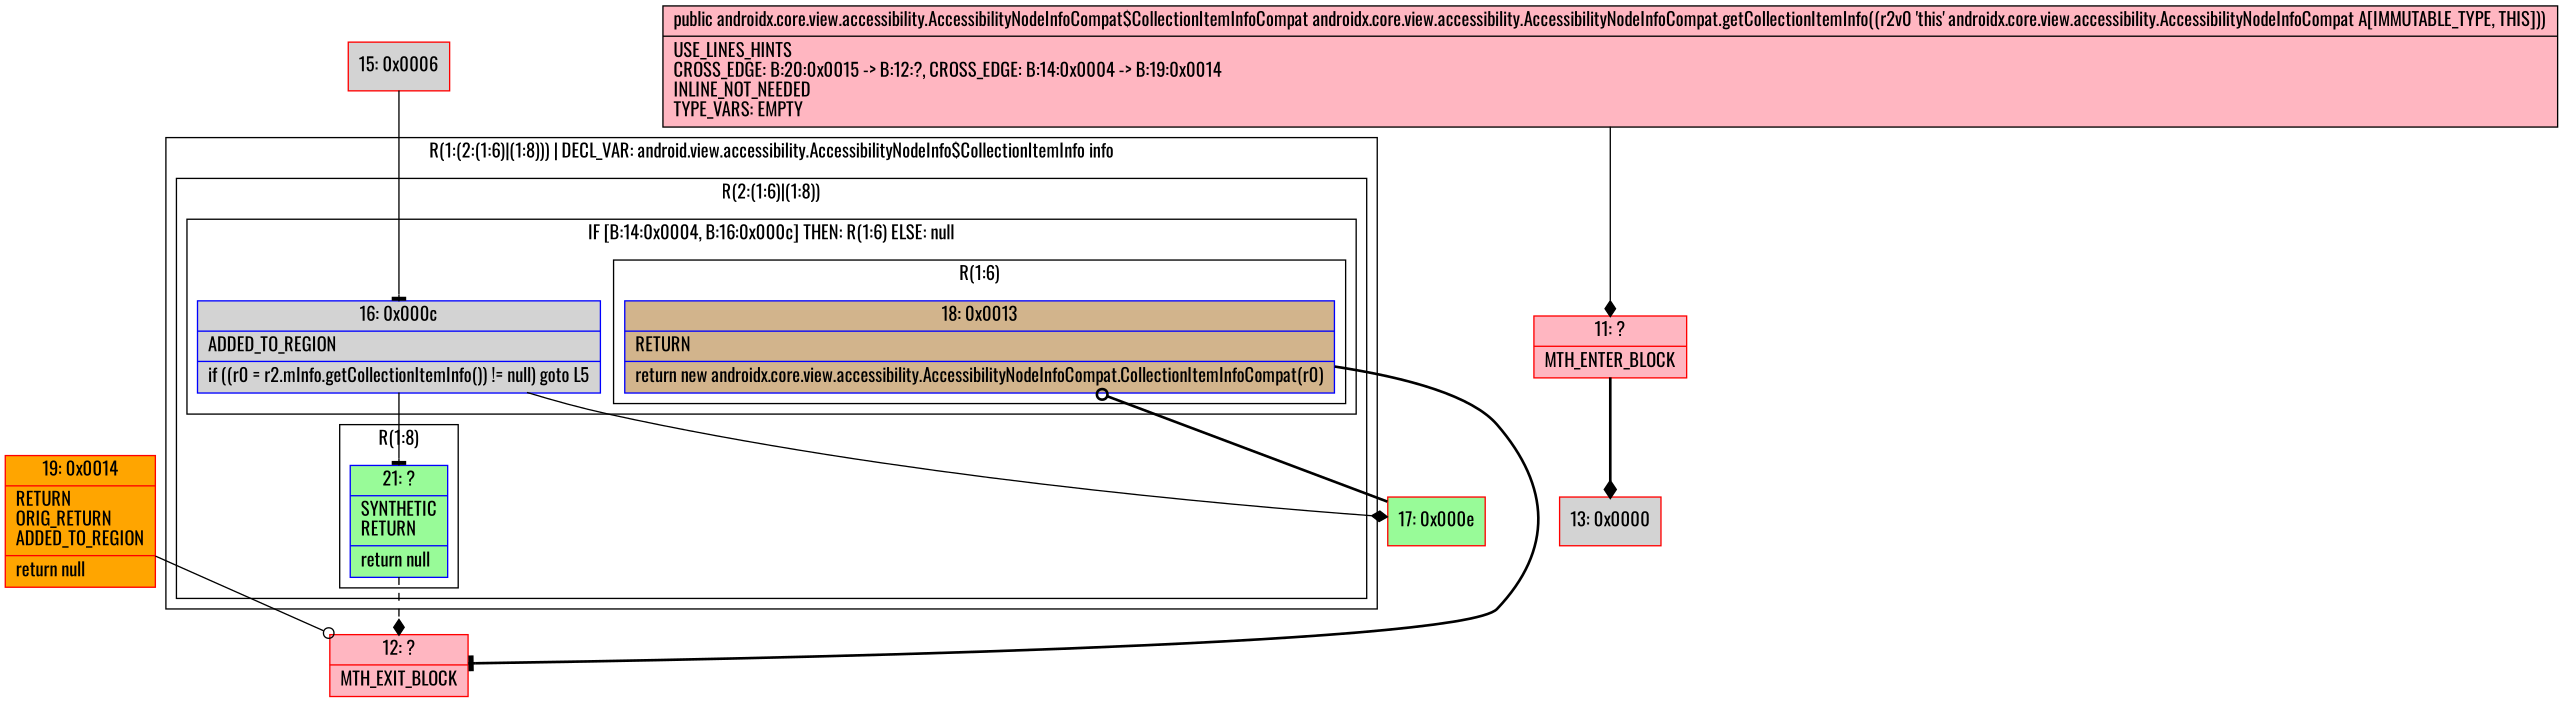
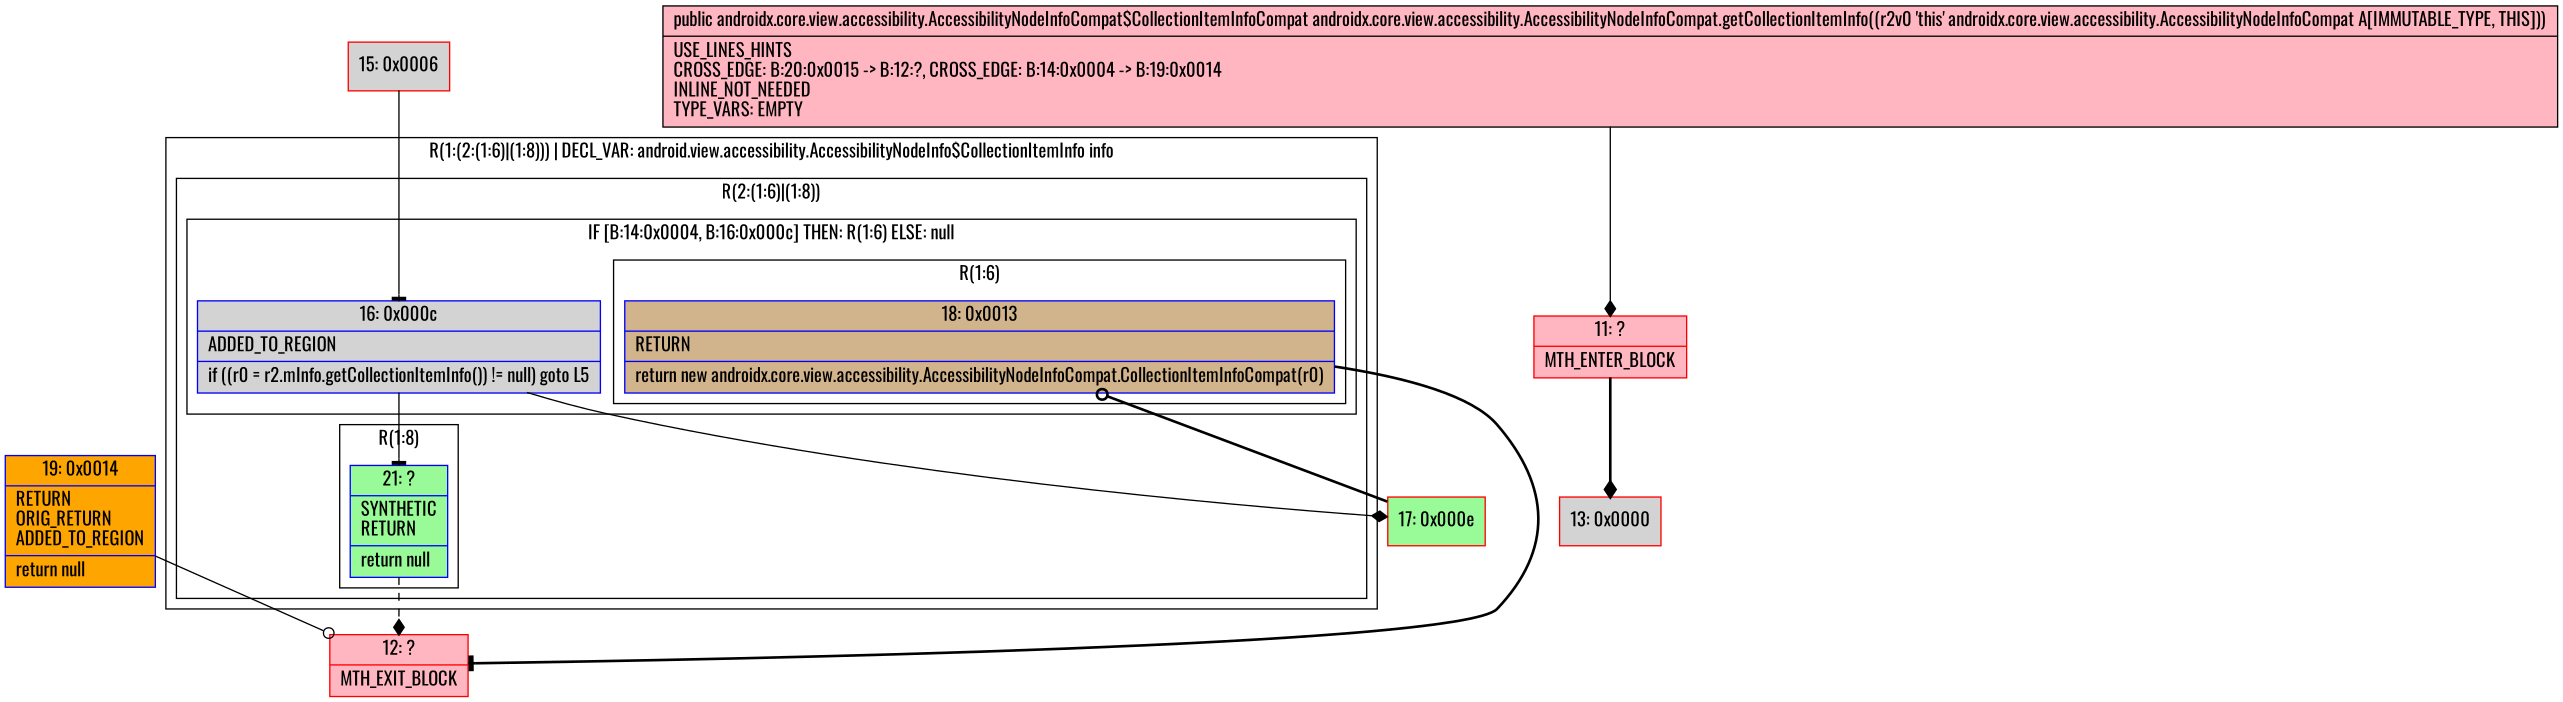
node "19: 0x0014": color red -> blue
